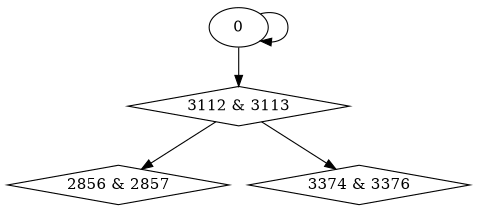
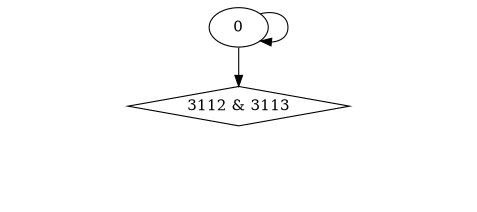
node "2856 & 2857": removed
node "3374 & 3376": removed
